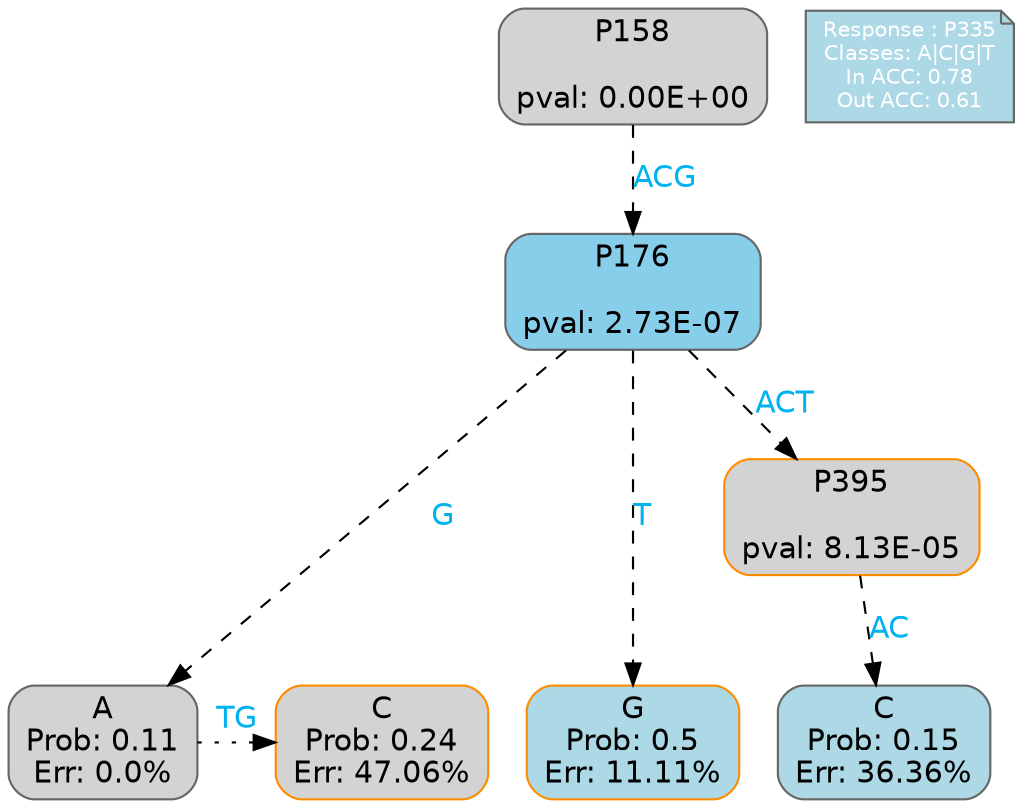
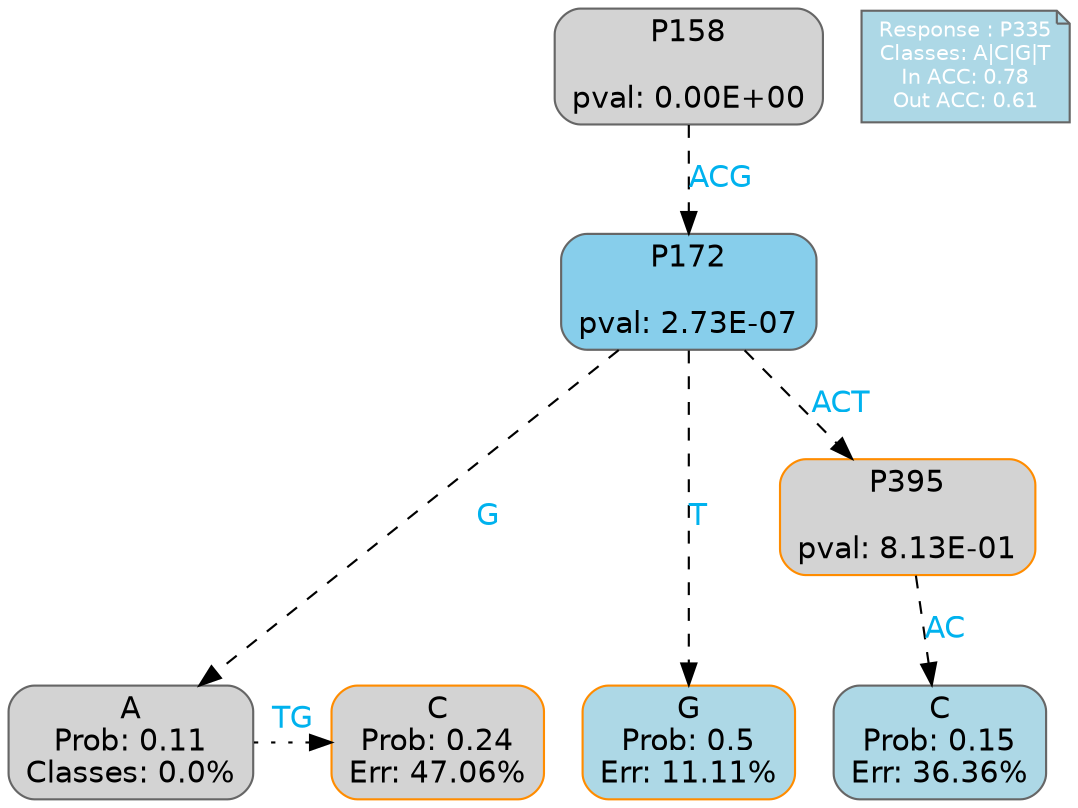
node "P176 pval: 2.73E-07": label "P176 pval: 2.73E-07" -> "P172 pval: 2.73E-07"
node "P395 pval: 8.13E-05": label "P395 pval: 8.13E-05" -> "P395 pval: 8.13E-01"
node "A Prob: 0.11 Err: 0.0%": label "A Prob: 0.11 Err: 0.0%" -> "A Prob: 0.11 Classes: 0.0%"
